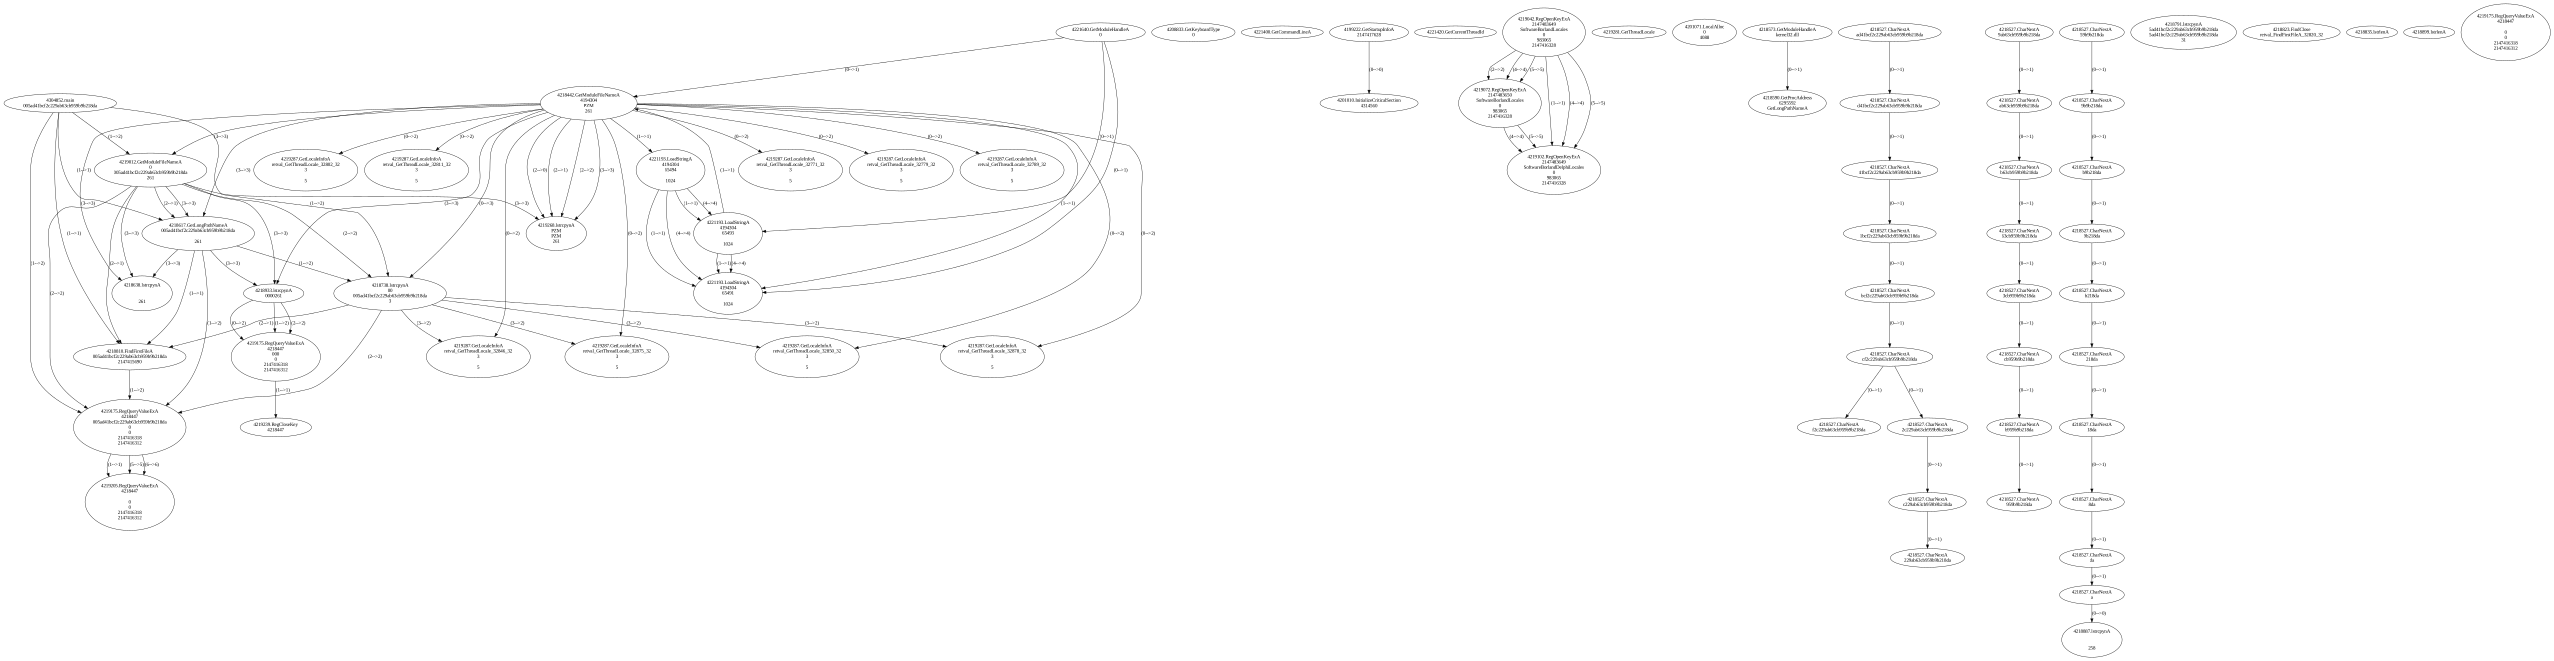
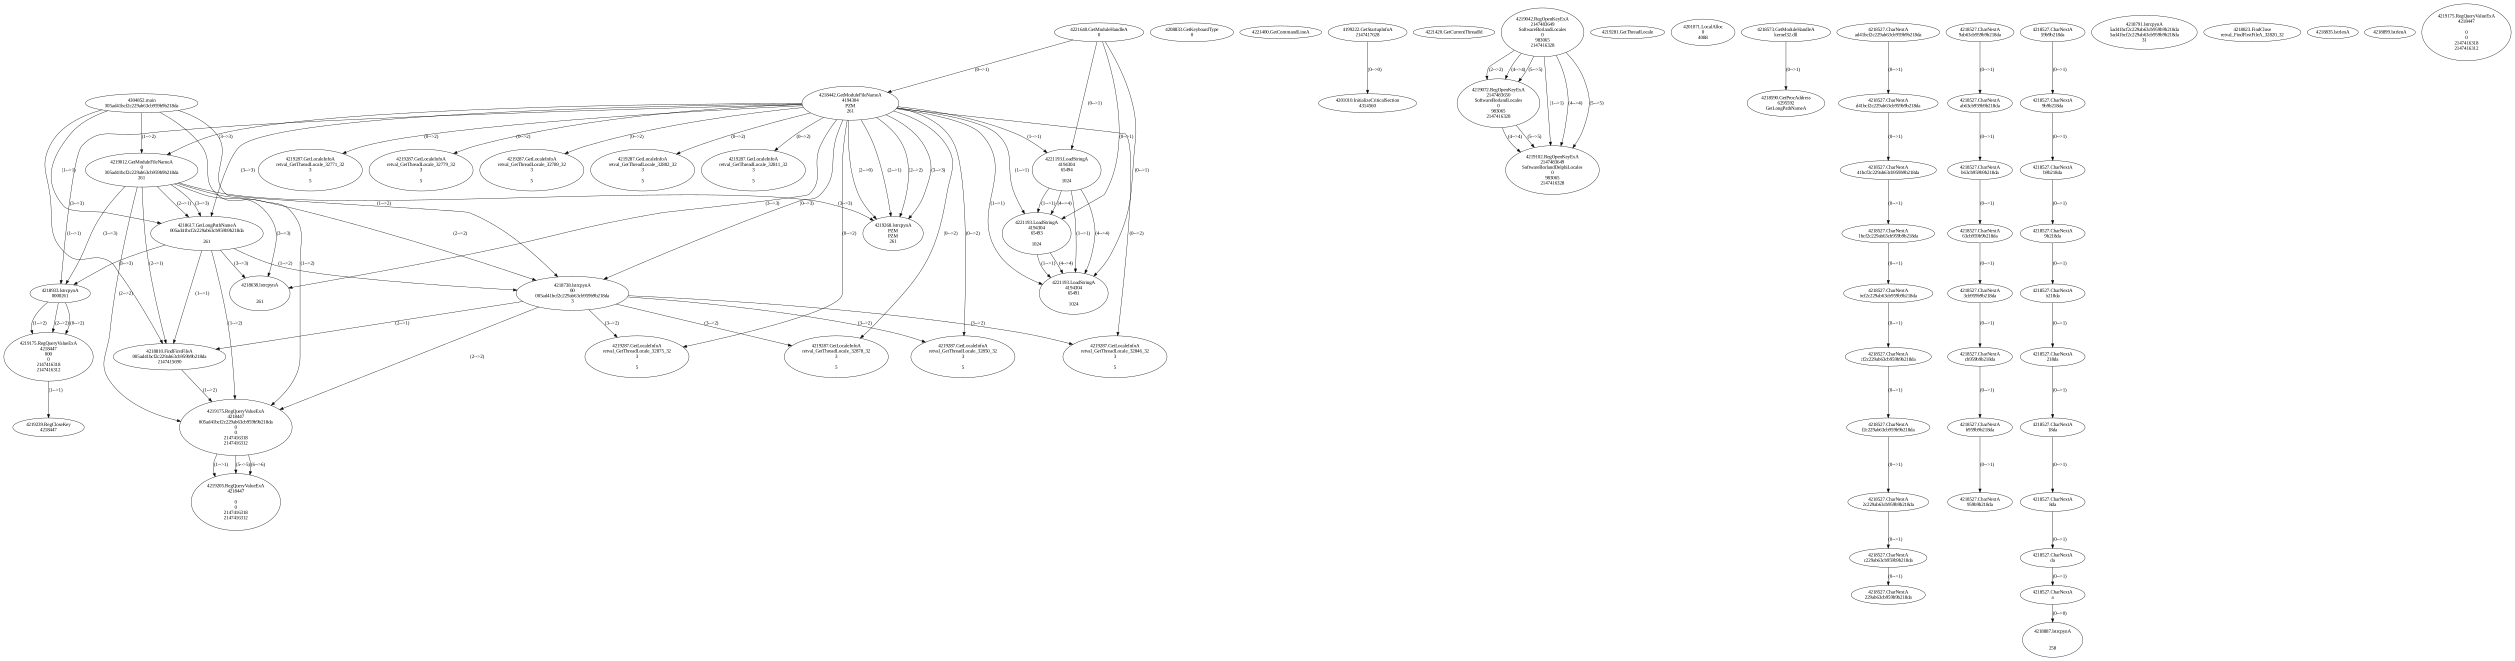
edge "4221640.GetModuleHandleA 0" -> "4221193.LoadStringA 4194304 65494 1024": added, label "(0-->1)"
edge "4221193.LoadStringA 4194304 65493 1024" -> "4218442.GetModuleFileNameA 4194304 PZM 261": reversed
edge "4218527.CharNextA cf2c229ab63cb959b9b218da" -> "4218527.CharNextA 2c229ab63cb959b9b218da": now "4218527.CharNextA f2c229ab63cb959b9b218da" -> "4218527.CharNextA 2c229ab63cb959b9b218da"
